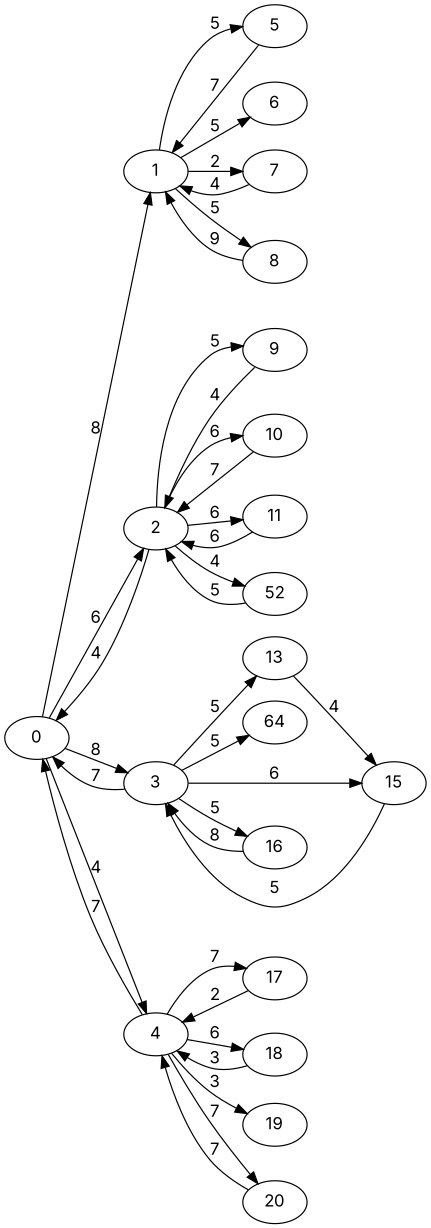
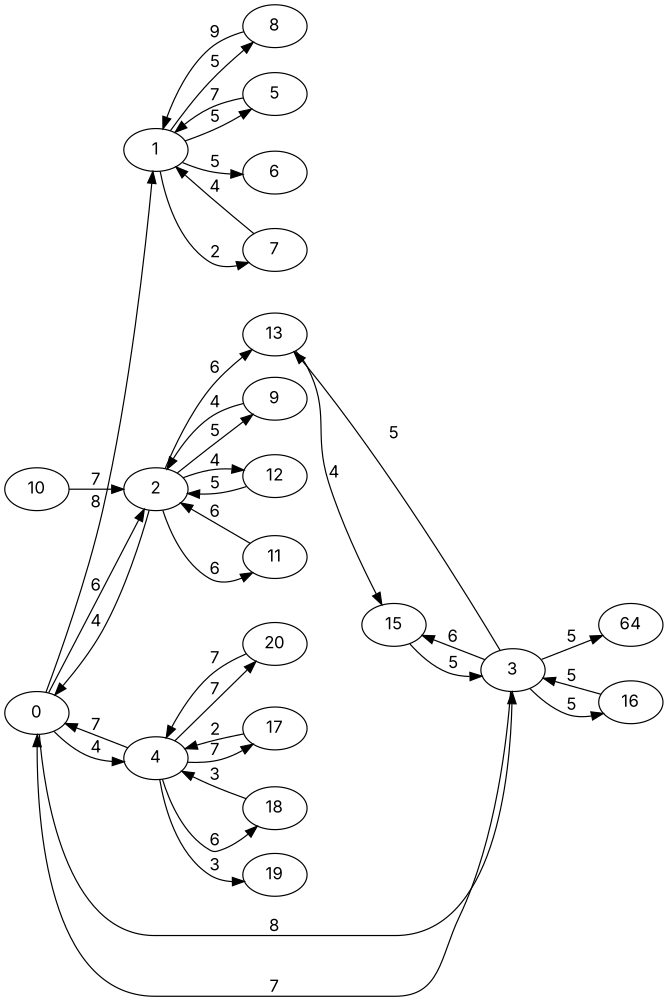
edge "2" -> "10": now "2" -> "13"
node "52": label "52" -> "12"
edge "16" -> "3": label "8" -> "5"
